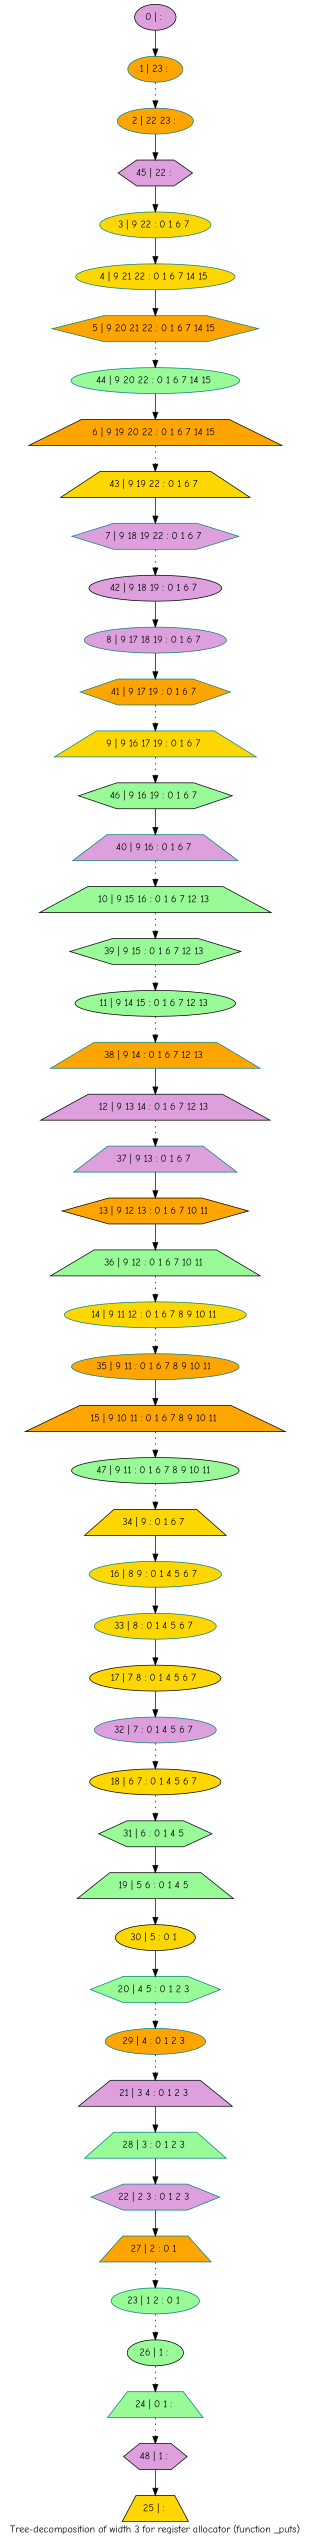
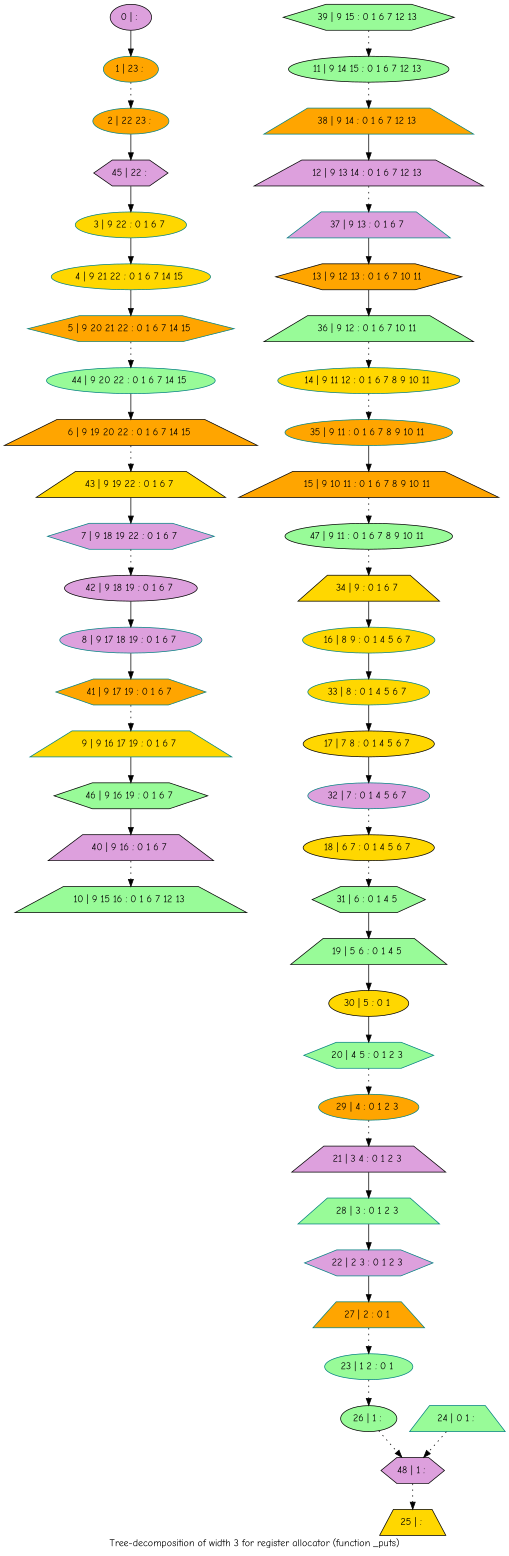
edge "9 | 9 16 17 19 : 0 1 6 7" -> "46 | 9 16 19 : 0 1 6 7": style dotted -> solid
node "40 | 9 16 : 0 1 6 7": color teal -> black
edge "10 | 9 15 16 : 0 1 6 7 12 13" -> "39 | 9 15 : 0 1 6 7 12 13": removed
edge "26 | 1 :" -> "24 | 0 1 :": now "26 | 1 :" -> "48 | 1 :"
edge "48 | 1 :" -> "25 | :": style solid -> dotted
